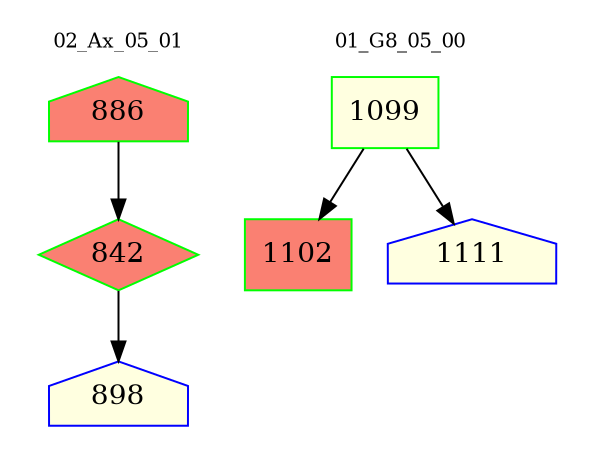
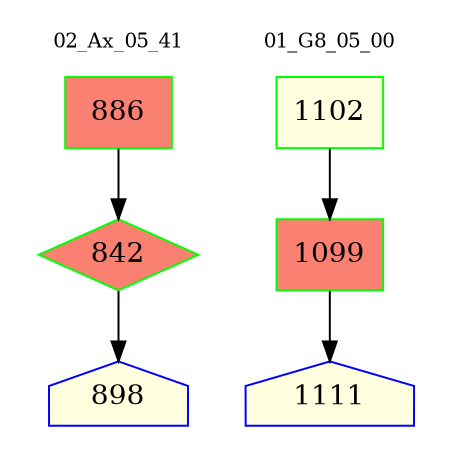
cluster "02_Ax_05_01": label "02_Ax_05_01" -> "02_Ax_05_41"
node "886": shape house -> box
node "1099": fillcolor lightyellow -> salmon
edge "1099" -> "1102": reversed
node "1102": fillcolor salmon -> lightyellow
